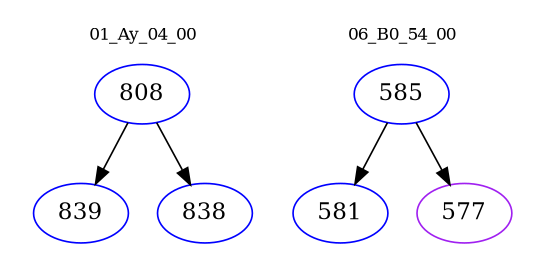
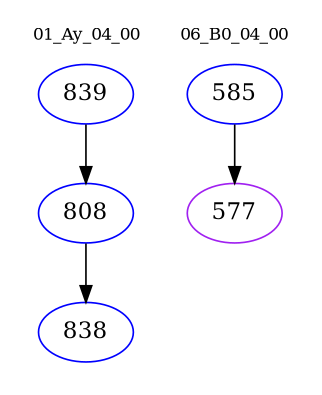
cluster "06_B0_54_00": label "06_B0_54_00" -> "06_B0_04_00"
edge "808" -> "839": reversed
node "581": removed
